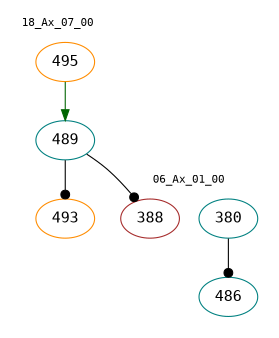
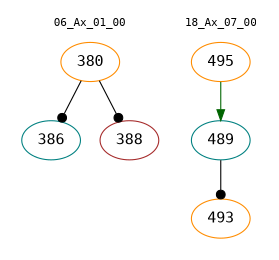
edge "489" -> "388": now "380" -> "388"
node "380": color teal -> darkorange
node "486": label "486" -> "386"
